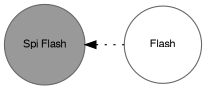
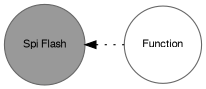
node "Flash": label "Flash" -> "Function"
